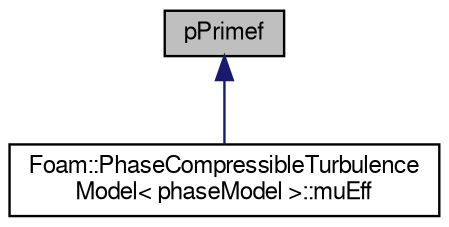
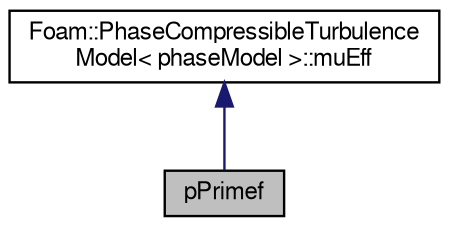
edge "Foam::PhaseCompressibleTurbulence Model< phaseModel >::muEff" -> "pPrimef": reversed
